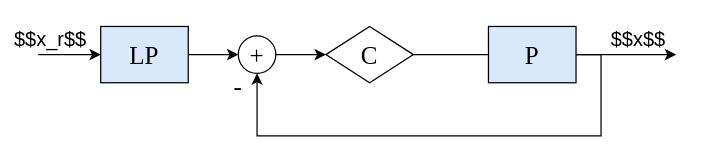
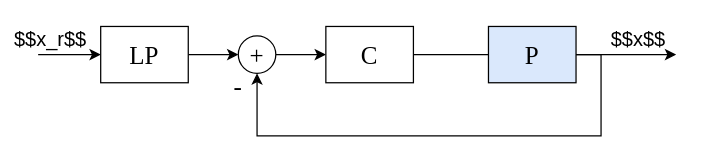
node "LP": fillcolor #dae8fc -> #ffffff
node "C": shape diamond -> rectangle
